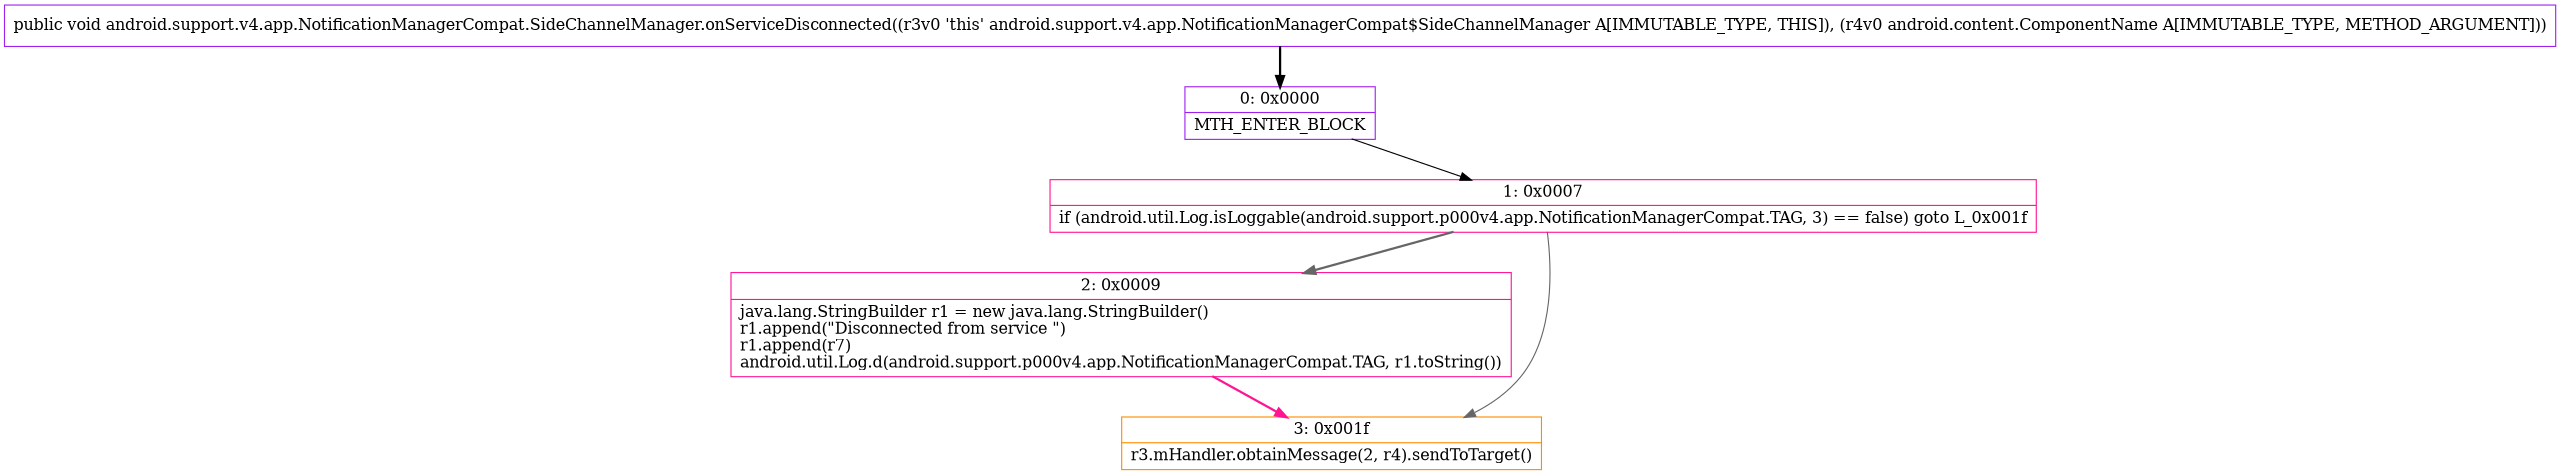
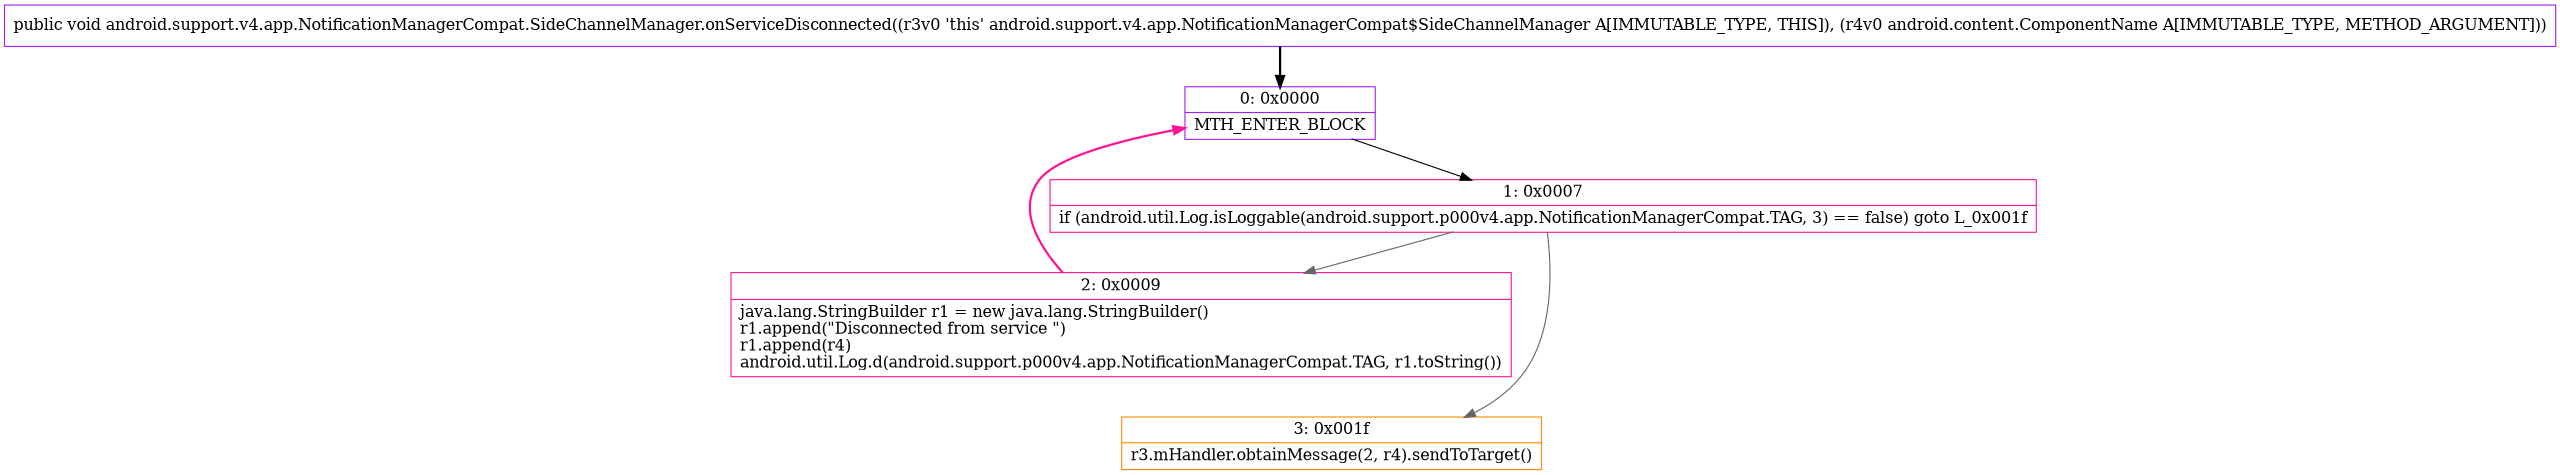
edge "1: 0x0007" -> "2: 0x0009": style bold -> solid
node "2: 0x0009": text "r1.append(r7)" -> "r1.append(r4)"
edge "2: 0x0009" -> "3: 0x001f": now "2: 0x0009" -> "0: 0x0000"
